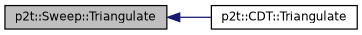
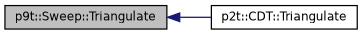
node "p2t::Sweep::Triangulate": label "p2t::Sweep::Triangulate" -> "p9t::Sweep::Triangulate"
